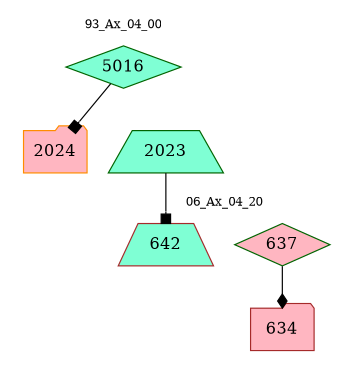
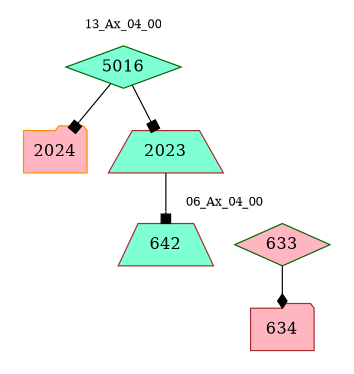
cluster "93_Ax_04_00": label "93_Ax_04_00" -> "13_Ax_04_00"
edge "5016" -> "2023": added
node "2023": color darkgreen -> brown
cluster "06_Ax_04_20": label "06_Ax_04_20" -> "06_Ax_04_00"
node "637": label "637" -> "633"
